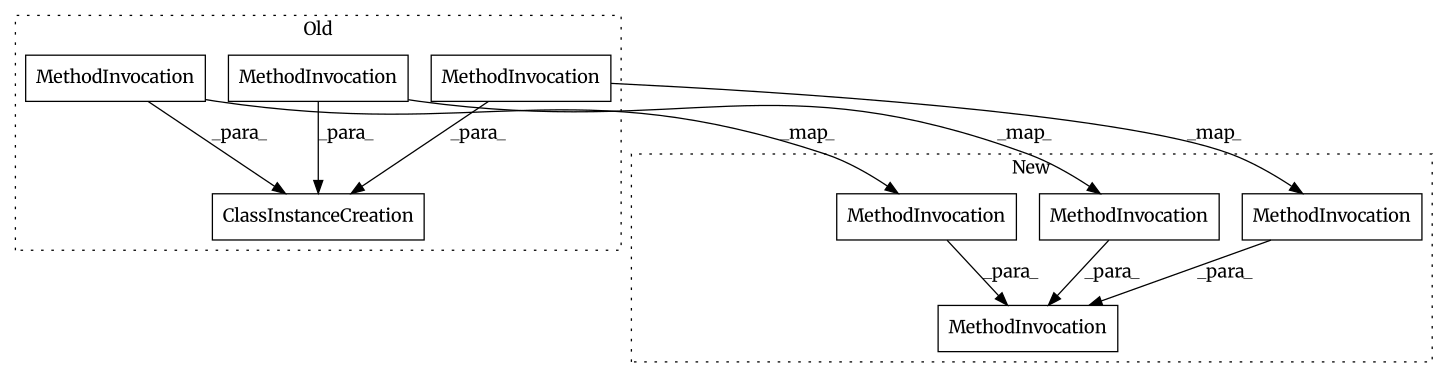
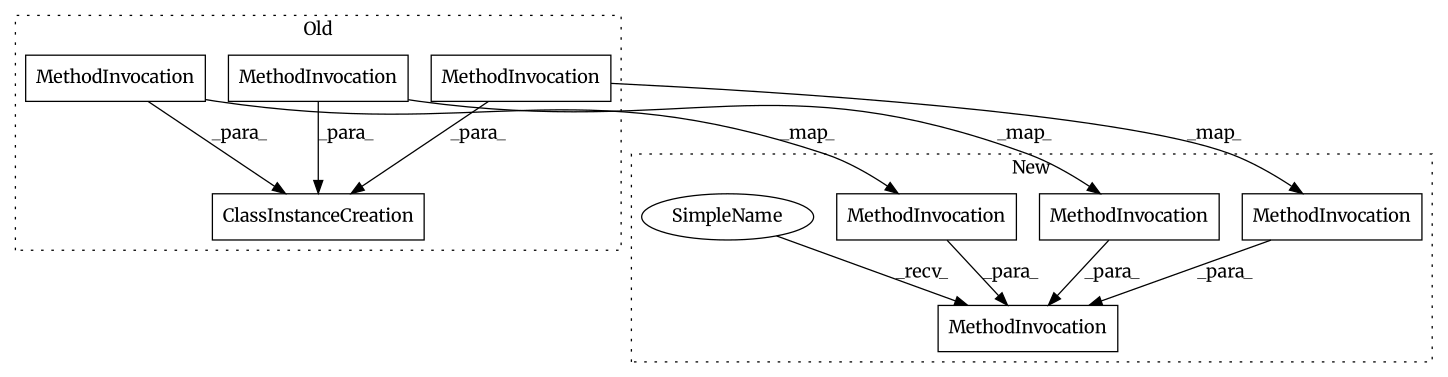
node "SimpleName": added
